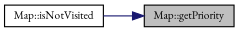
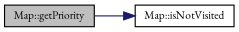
edge "Map::isNotVisited" -> "Map::getPriority": reversed
